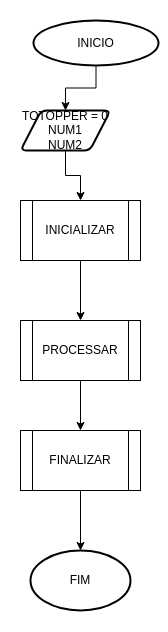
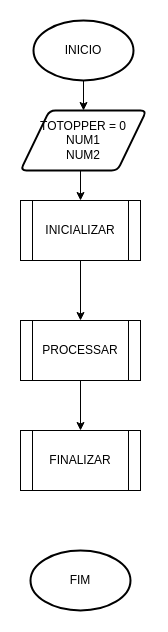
node "INICIO": size 125x45 -> 100x60
node "TOTOPPER = 0 NUM1 NUM2": size 90x40 -> 126x60
edge "FINALIZAR" -> "FIM": removed
